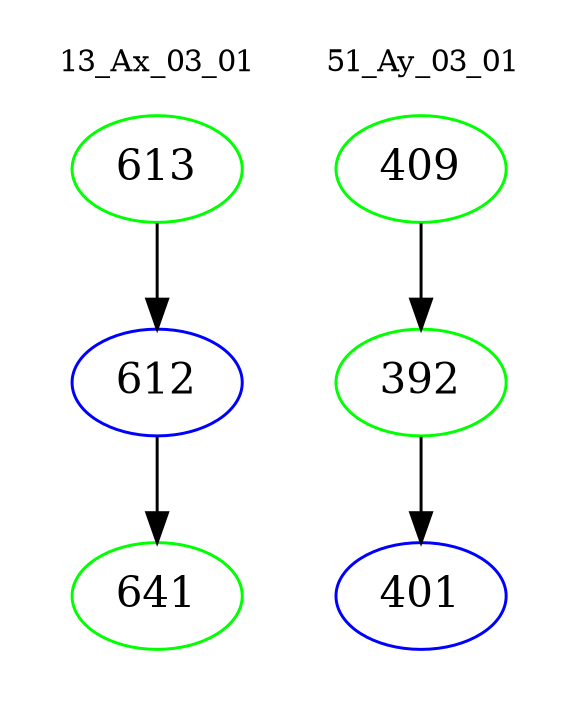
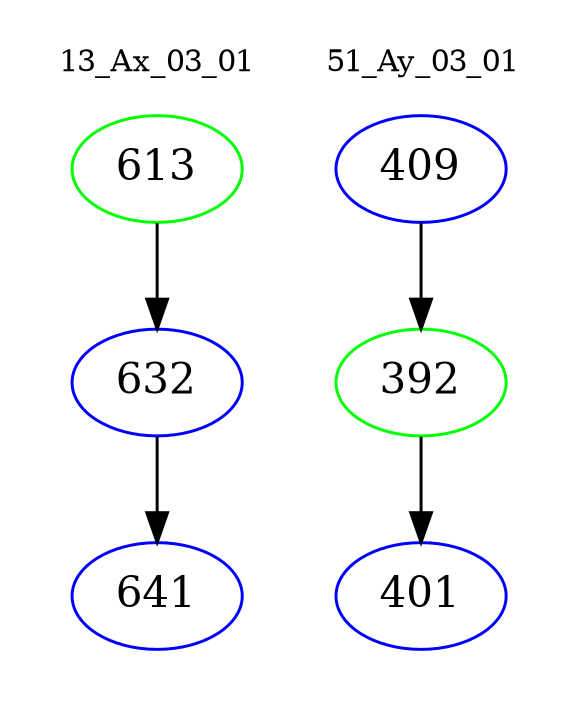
node "409": color green -> blue
node "612": label "612" -> "632"
node "641": color green -> blue
